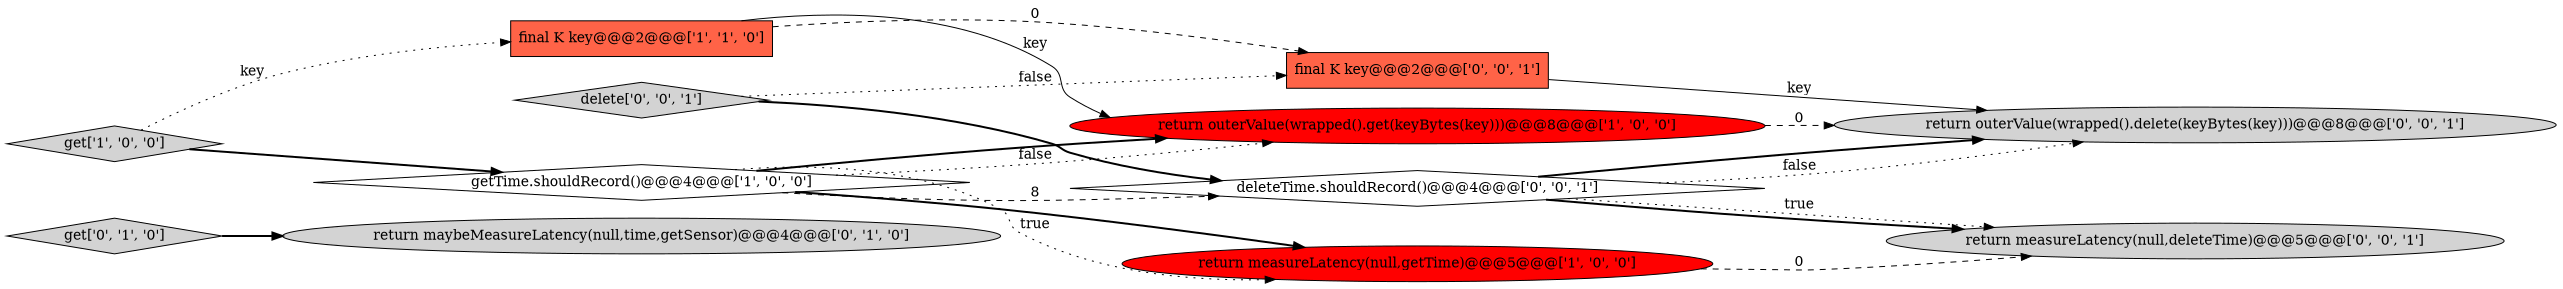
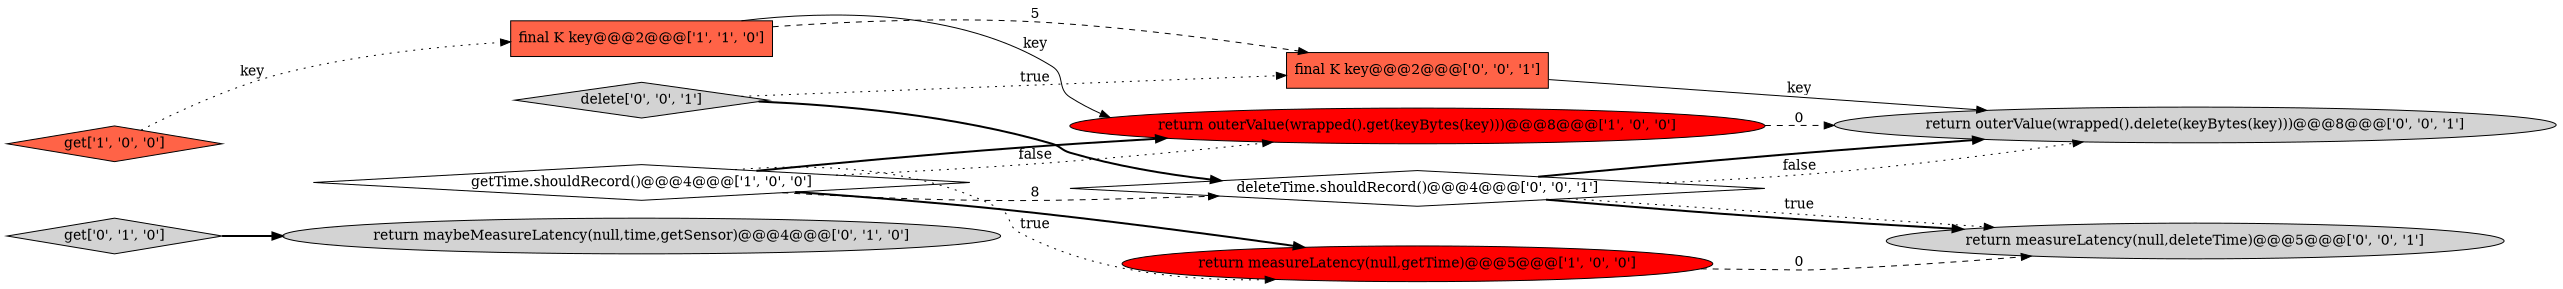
edge "final K key@@@2@@@['1', '1', '0']" -> "final K key@@@2@@@['0', '0', '1']": label "0" -> "5"
edge "delete['0', '0', '1']" -> "final K key@@@2@@@['0', '0', '1']": label "false" -> "true"
node "get['1', '0', '0']": fillcolor lightgray -> tomato
edge "get['1', '0', '0']" -> "getTime.shouldRecord()@@@4@@@['1', '0', '0']": removed
